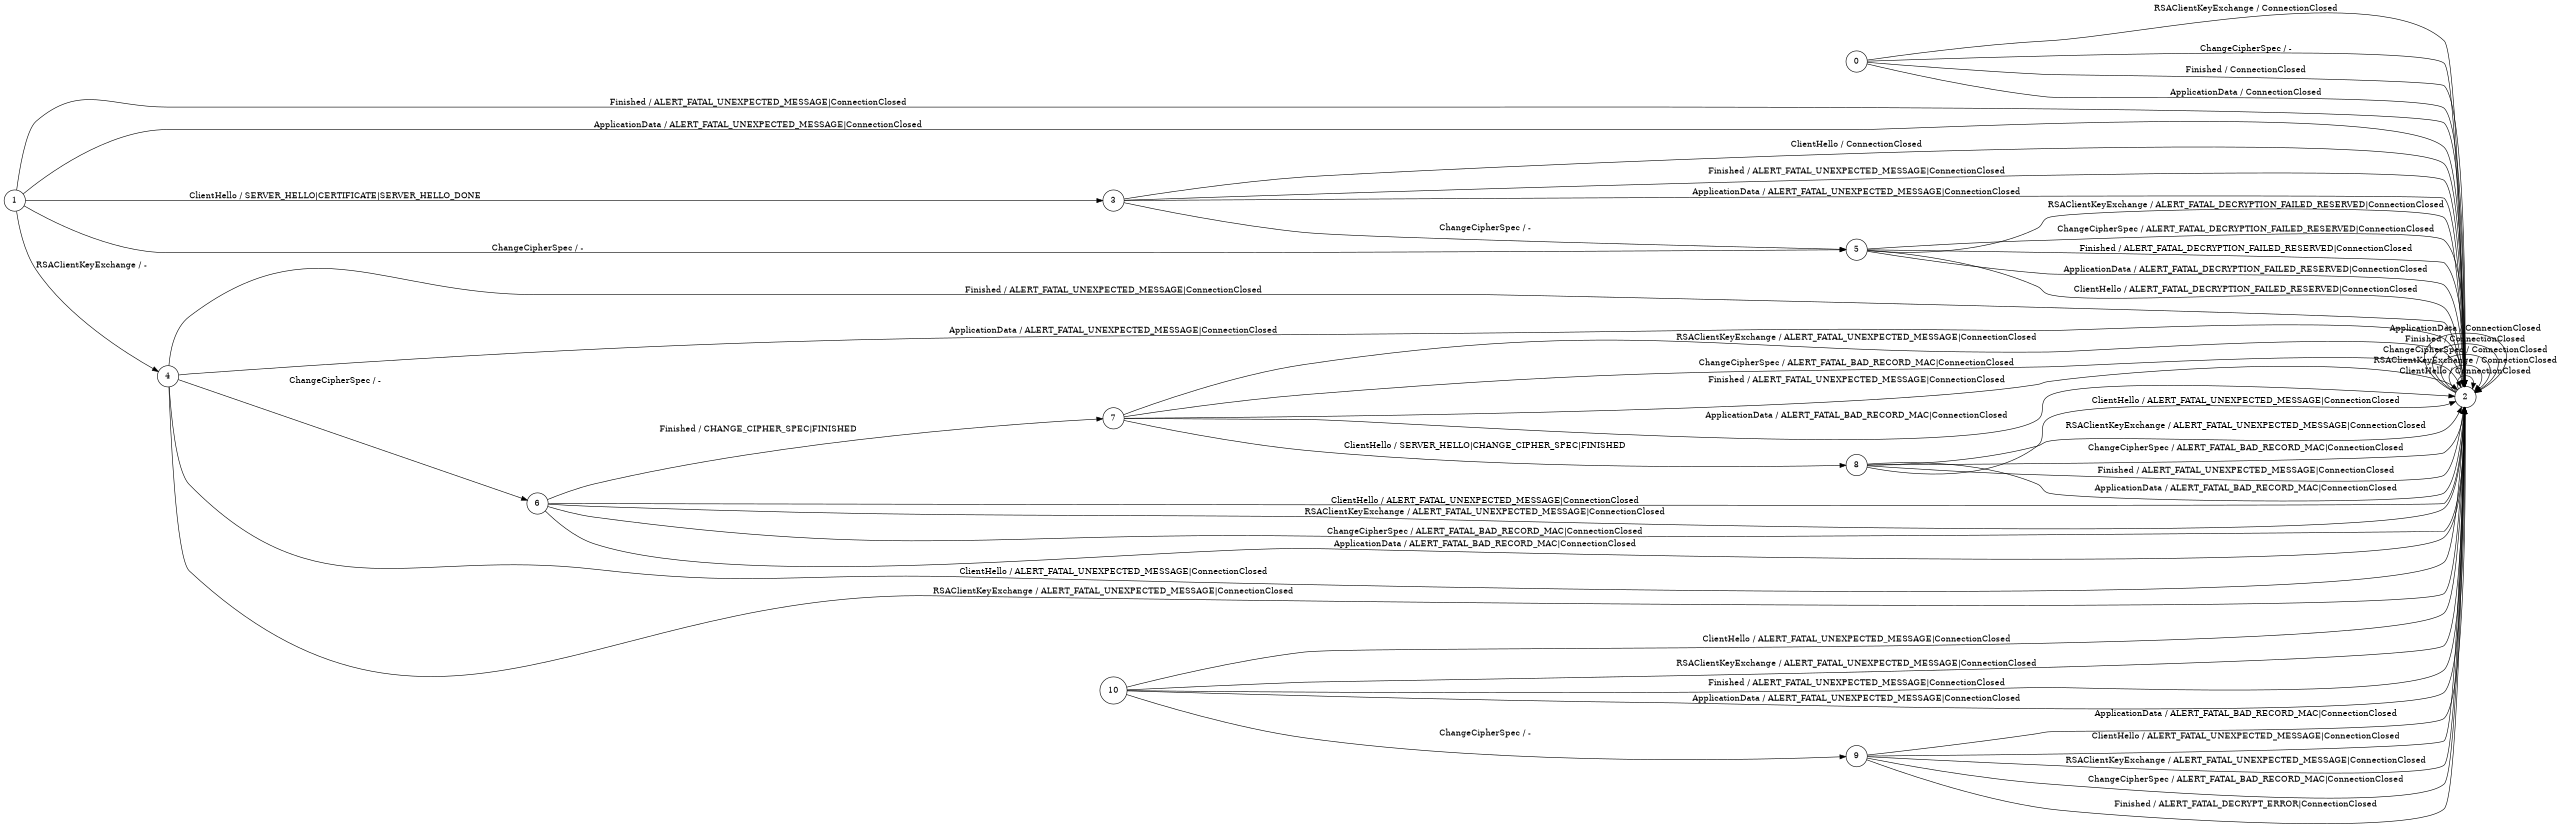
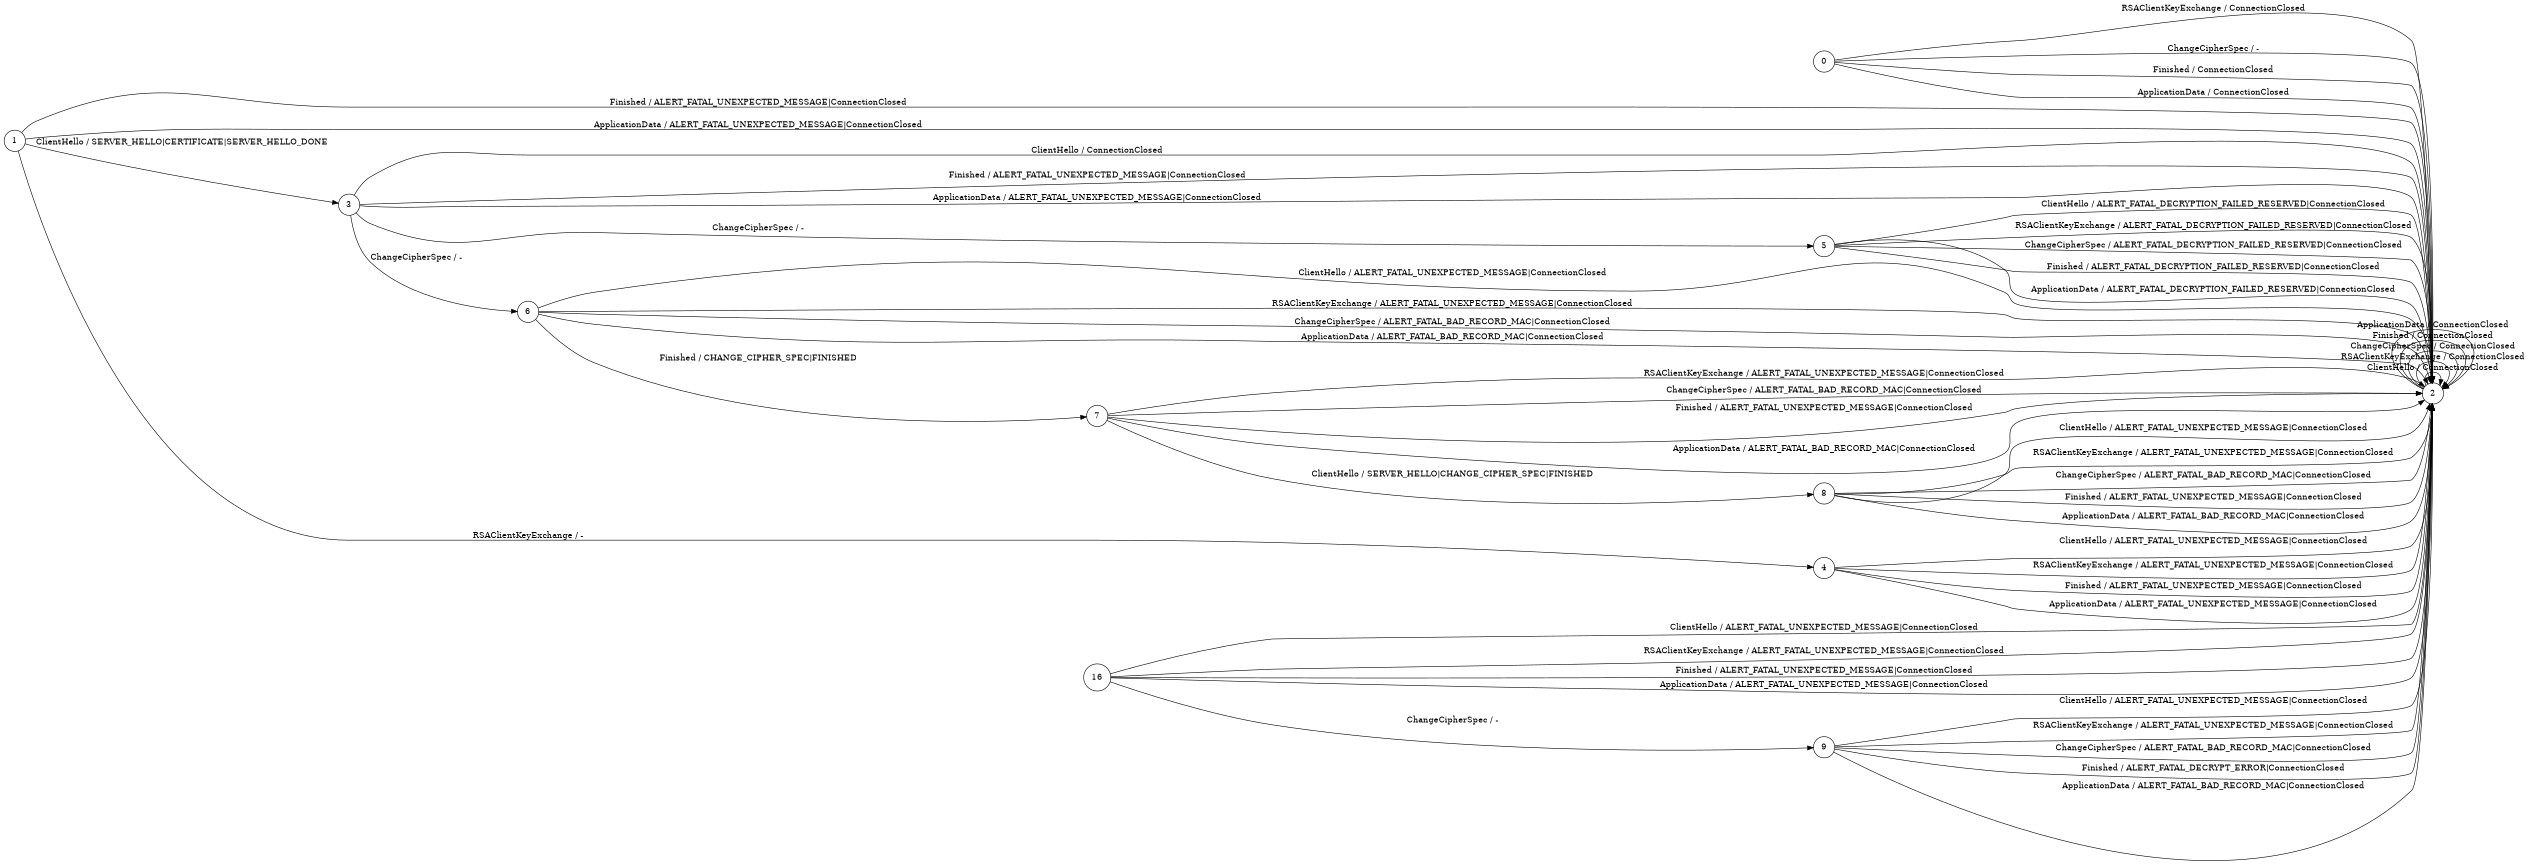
edge "1" -> "5": removed, label "ChangeCipherSpec / -"
edge "4" -> "6": now "3" -> "6"
node "10": label "10" -> "16"
